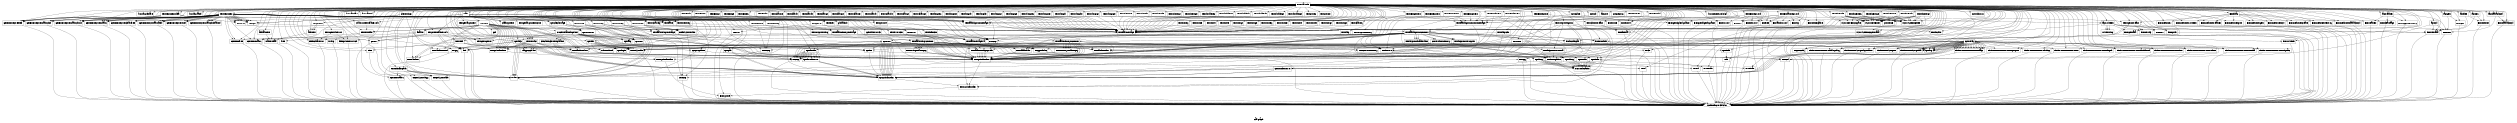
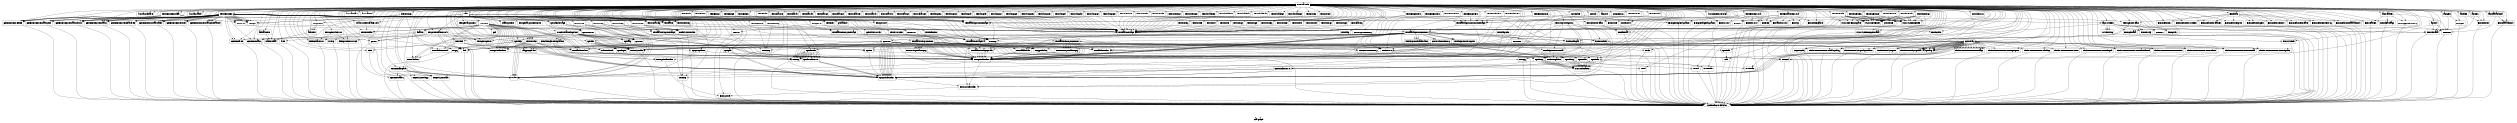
node "test_output_string": removed
